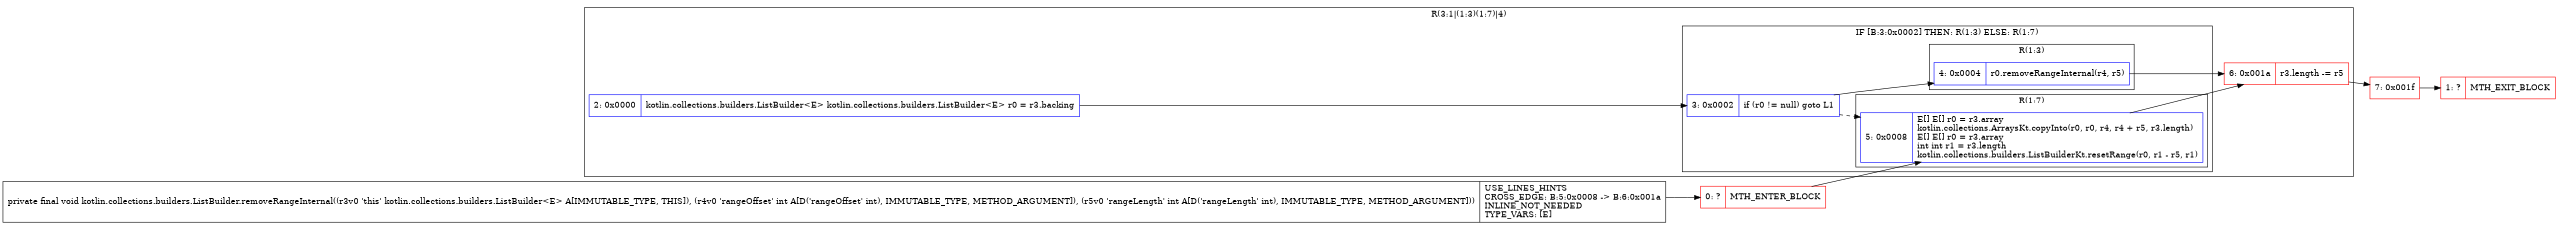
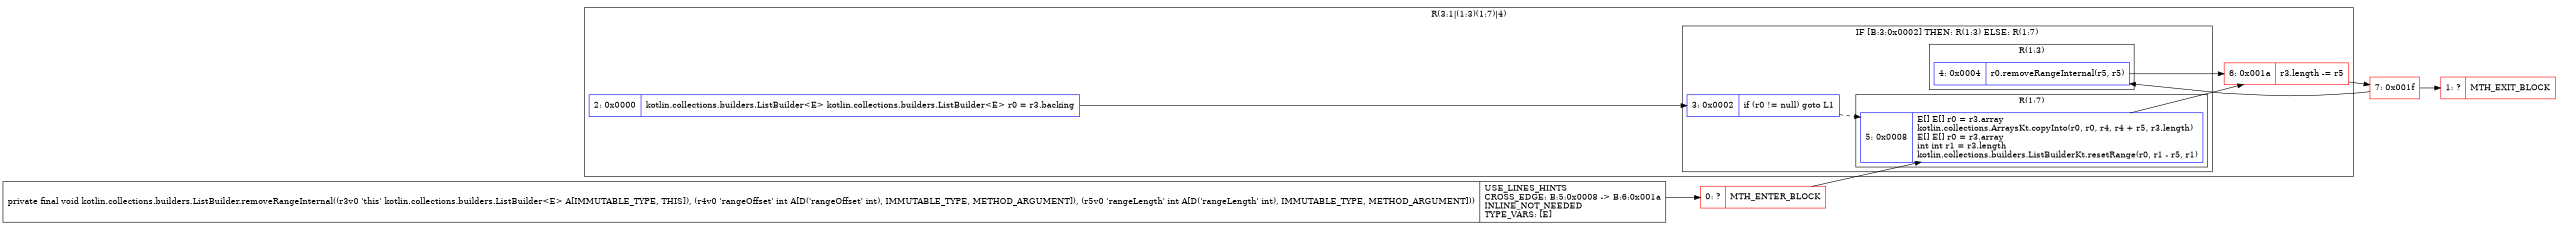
node "4: 0x0004": text "r0.removeRangeInternal(r4, r5)" -> "r0.removeRangeInternal(r5, r5)"
edge "3: 0x0002" -> "4: 0x0004": now "7: 0x001f" -> "4: 0x0004"
